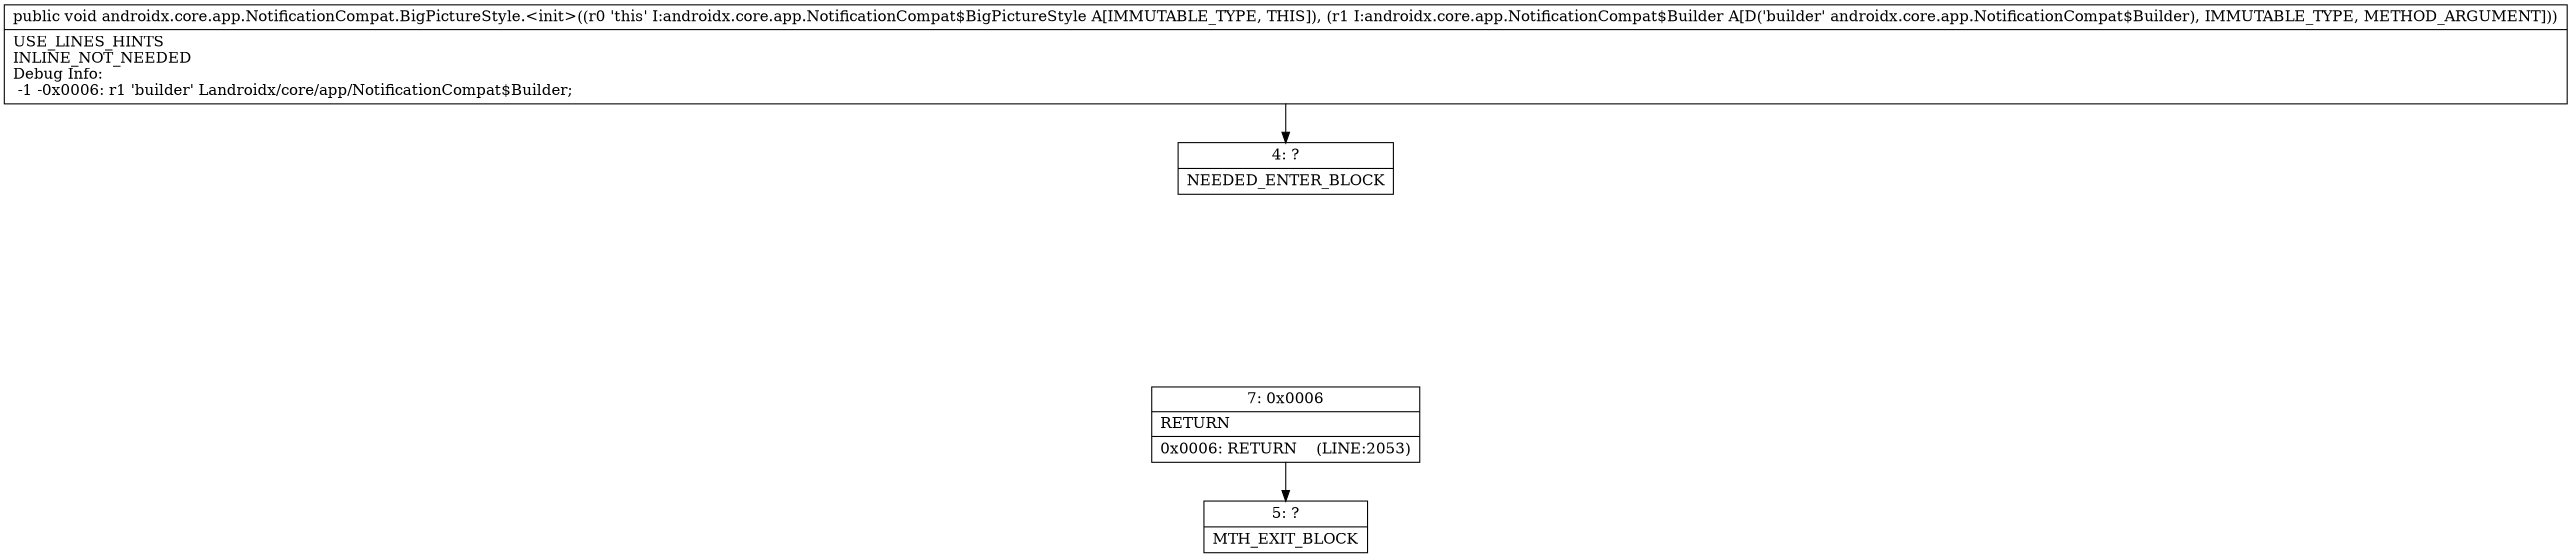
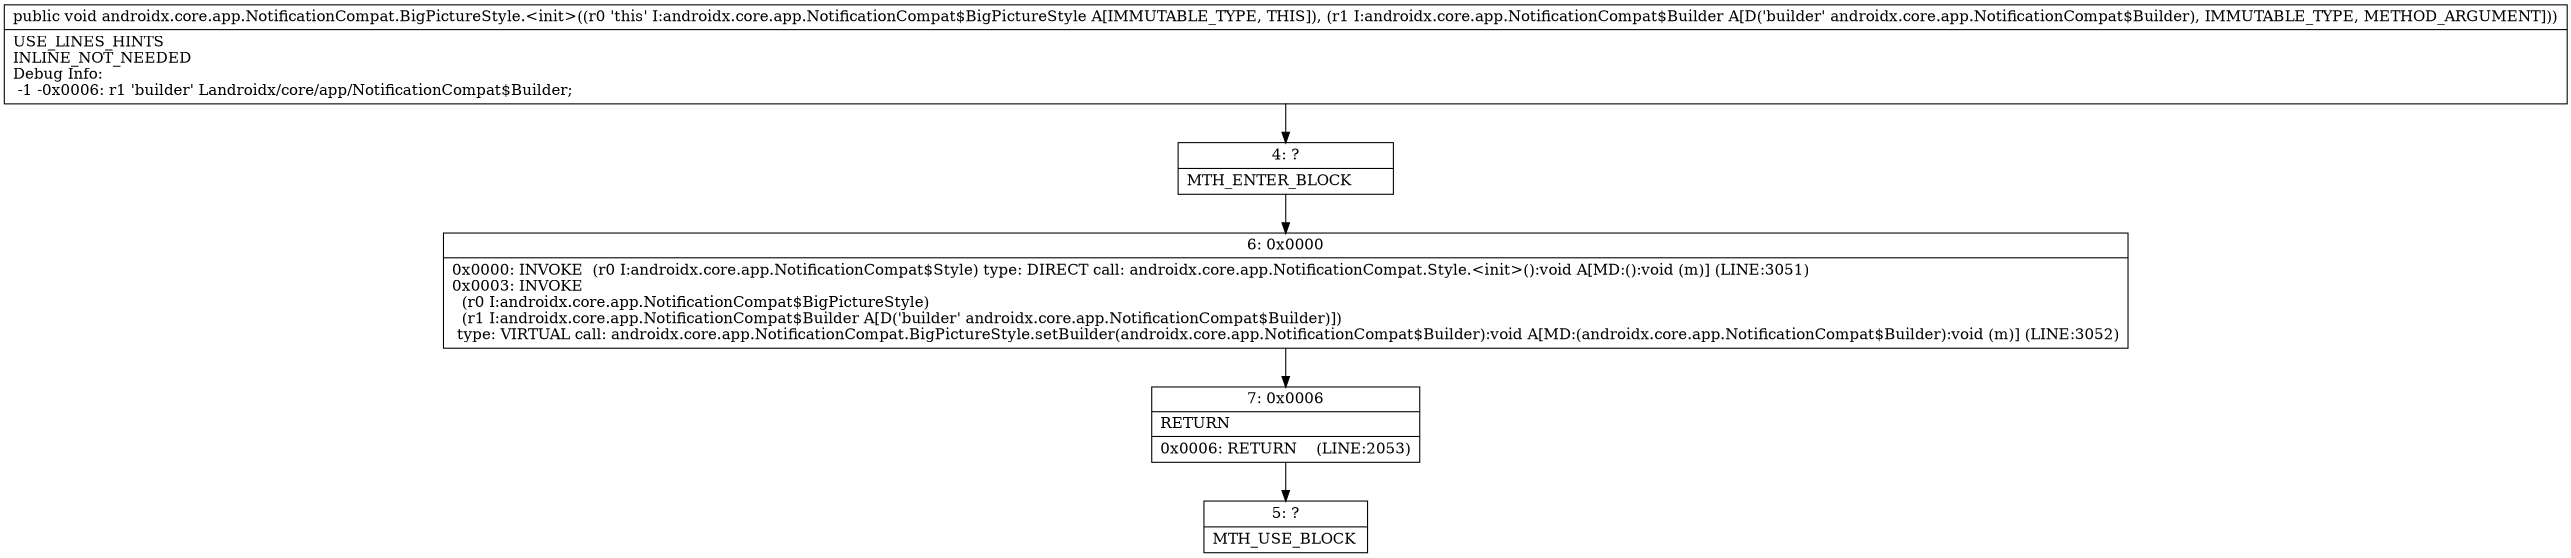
node "4: ?": text "NEEDED_ENTER_BLOCK" -> "MTH_ENTER_BLOCK"
node "6: 0x0000": added
node "5: ?": text "MTH_EXIT_BLOCK" -> "MTH_USE_BLOCK"
